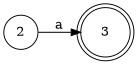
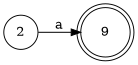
node "3": label "3" -> "9"
